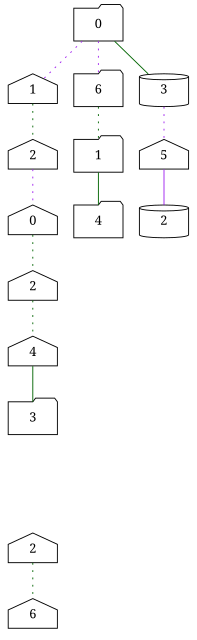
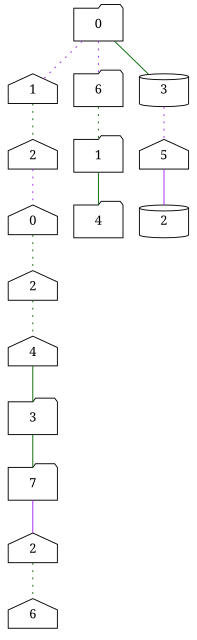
node "7": added
